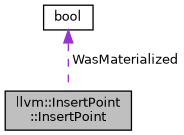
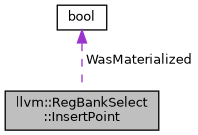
node "llvm::InsertPoint ::InsertPoint": label "llvm::InsertPoint ::InsertPoint" -> "llvm::RegBankSelect ::InsertPoint"
